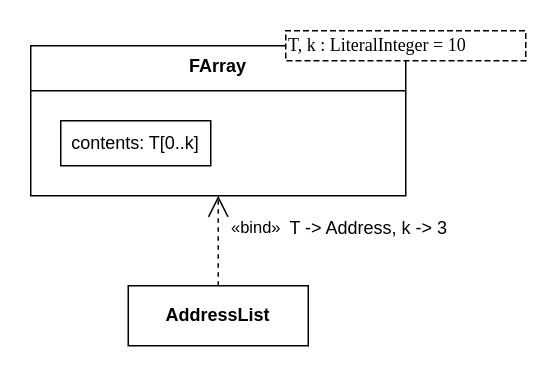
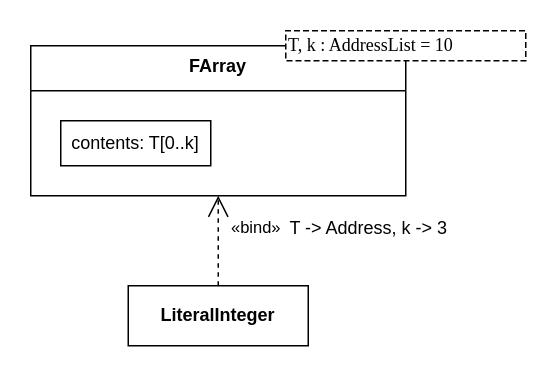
node "T, k : LiteralInteger = 10": label "T, k : LiteralInteger = 10" -> "T, k : AddressList = 10"
node "AddressList": label "AddressList" -> "LiteralInteger"
